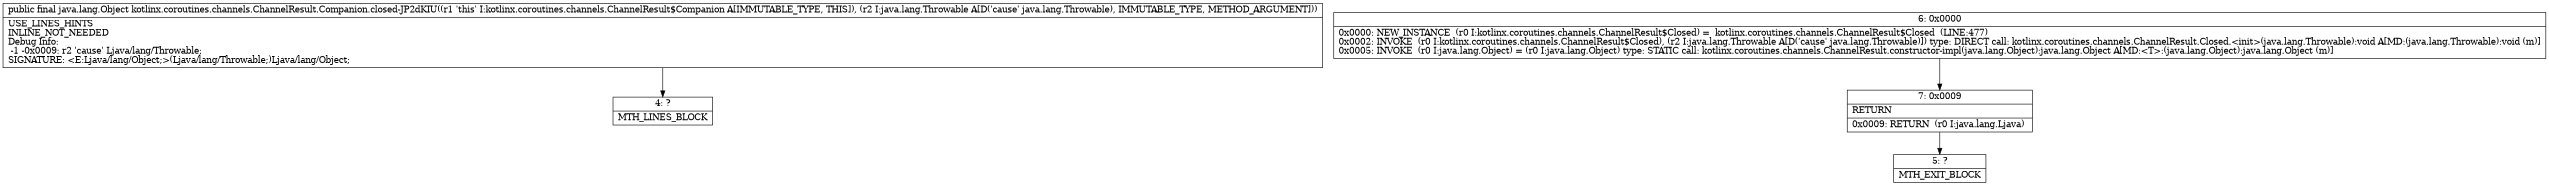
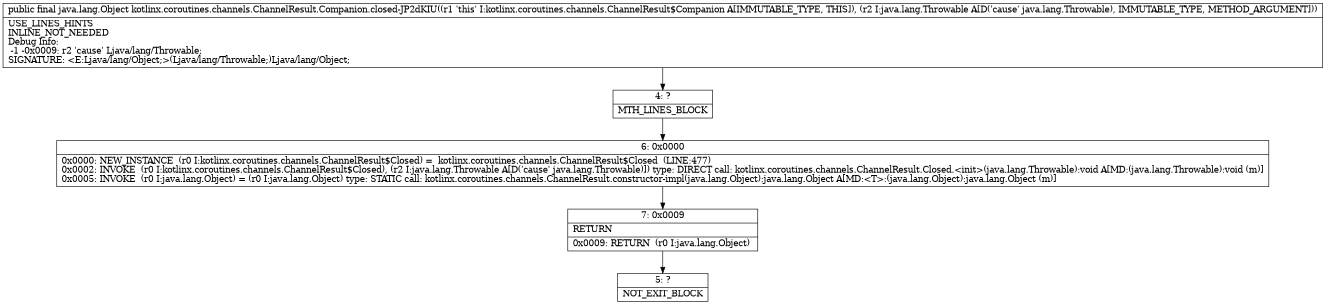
node "7: 0x0009": text "0x0009: RETURN  (r0 I:java.lang.Ljava)" -> "0x0009: RETURN  (r0 I:java.lang.Object)"
edge "4: ?" -> "6: 0x0000": added
node "5: ?": text "MTH_EXIT_BLOCK" -> "NOT_EXIT_BLOCK"
